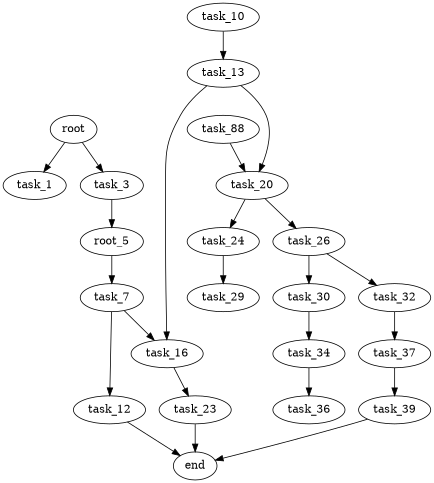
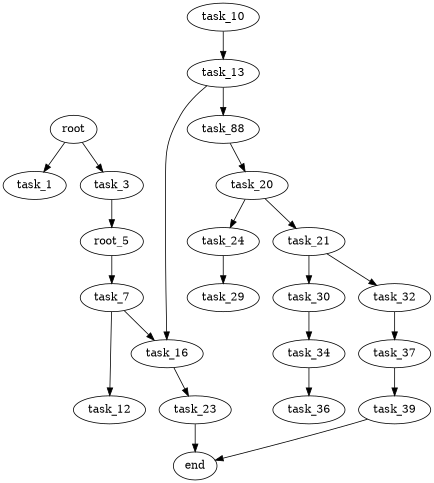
edge "task_13" -> "task_20": now "task_13" -> "task_88"
node "task_26": label "task_26" -> "task_21"
edge "task_12" -> "end": removed
